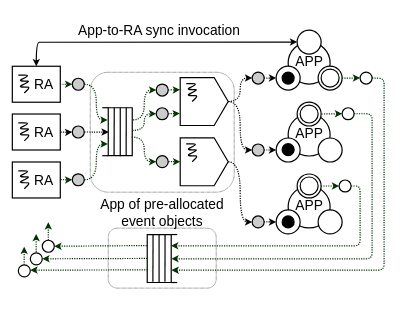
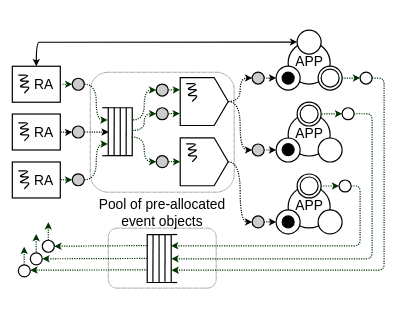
node "App-to-RA sync invocation": removed
node "App of pre-allocated event objects": label "App of pre-allocated event objects" -> "Pool of pre-allocated event objects"
